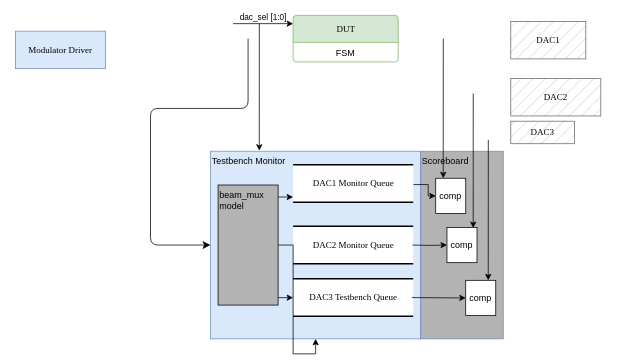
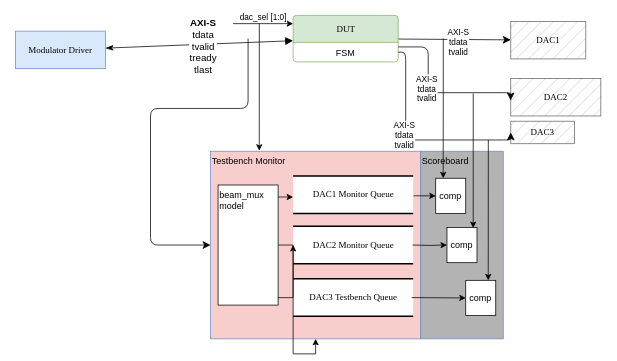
edge "DUT" -> "DAC1": added, label "AXI-S tdata tvalid"
edge "DUT" -- "Modulator Driver": added, label "AXI-S tdata tvalid tready tlast"
edge "FSM" -> "DAC2": added, label "AXI-S tdata tvalid"
edge "FSM" -> "DAC3": added, label "AXI-S tdata tvalid"
node "Testbench Monitor": fillcolor #dae8fc -> #f8cecc
node "DAC1 Monitor Queue": moved (353, 183) -> (353, 195)
node "beam_mux model": fillcolor #b3b3b3 -> #ffffff
edge "beam_mux model" -> "DAC3 Testbench Queue": now "beam_mux model" -> "DAC2 Monitor Queue"
